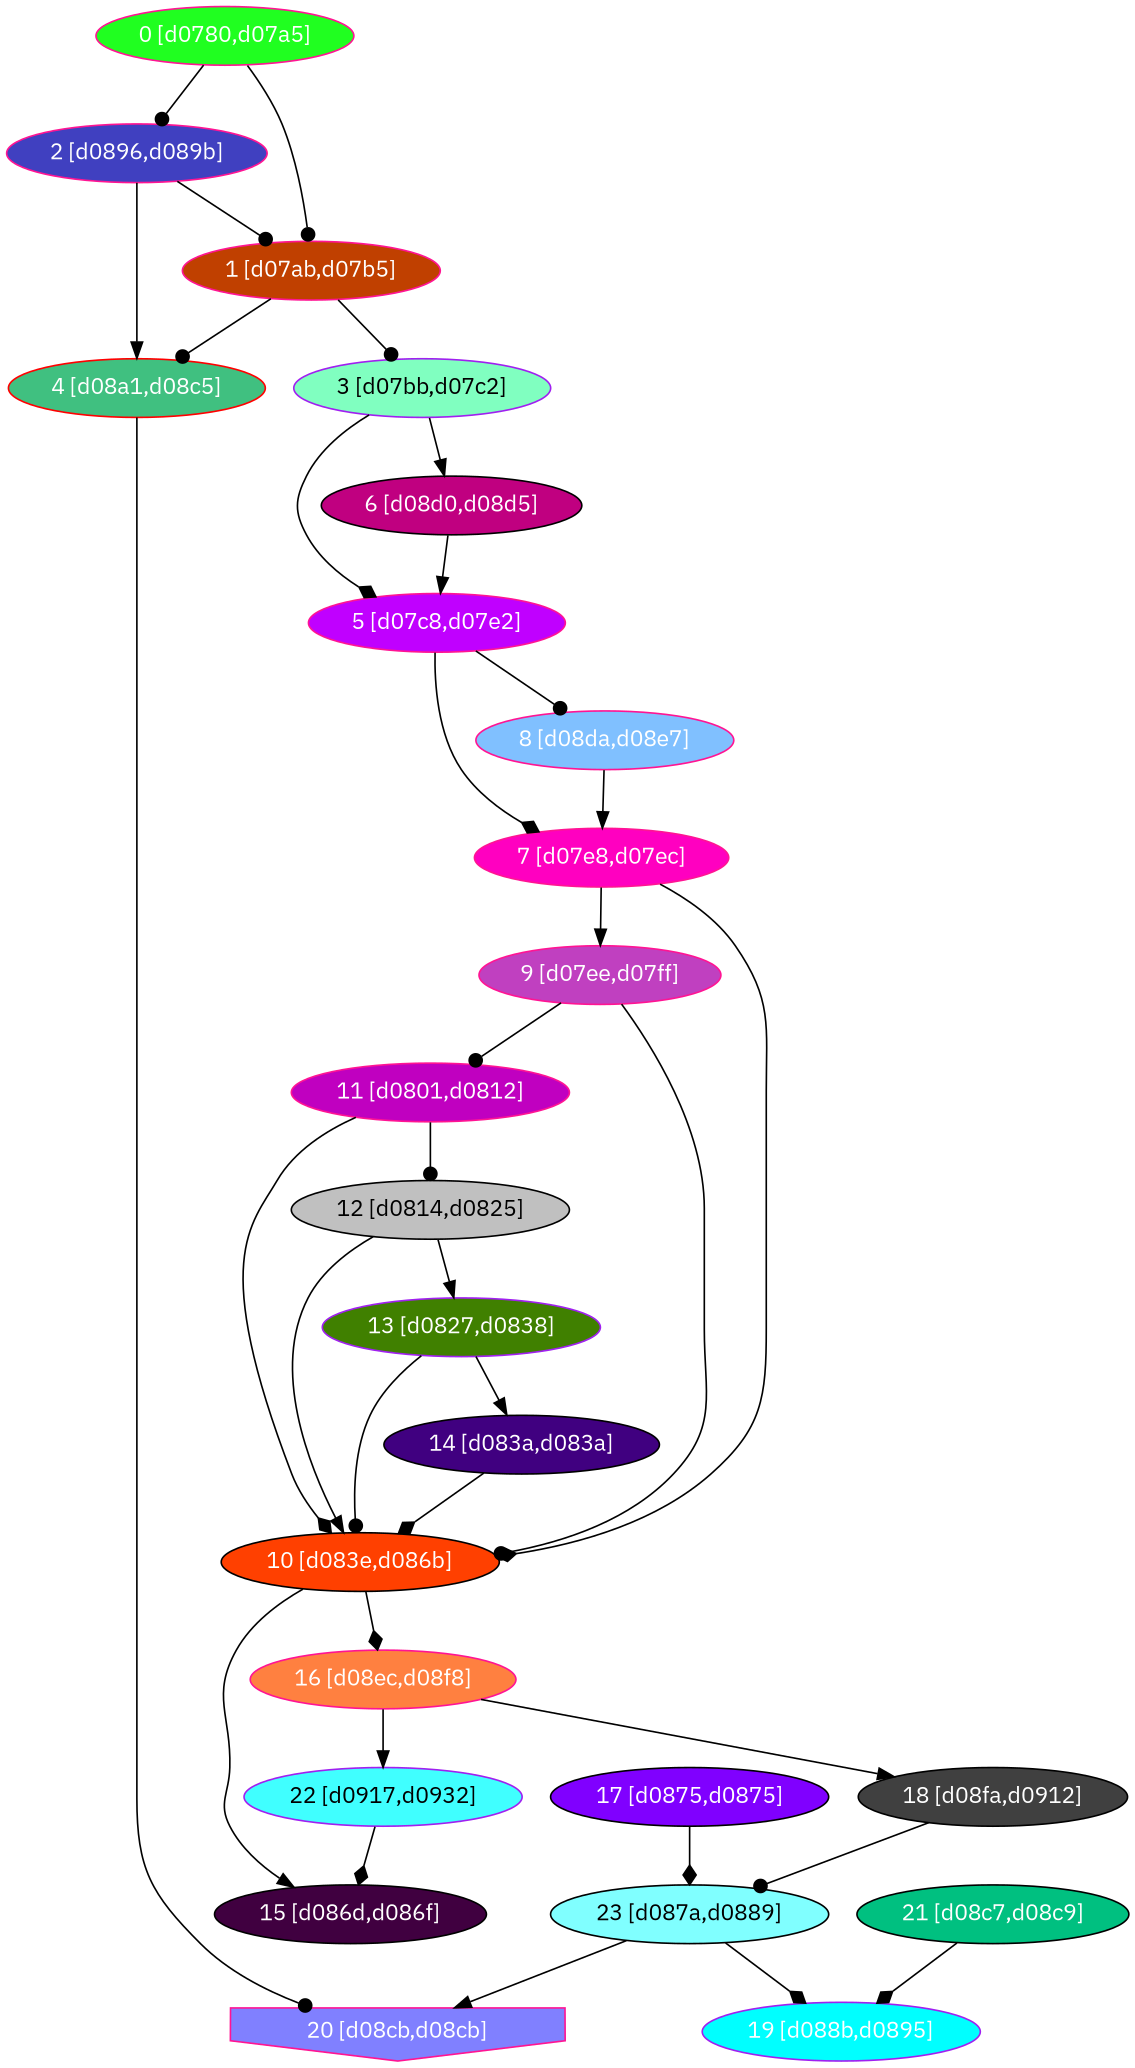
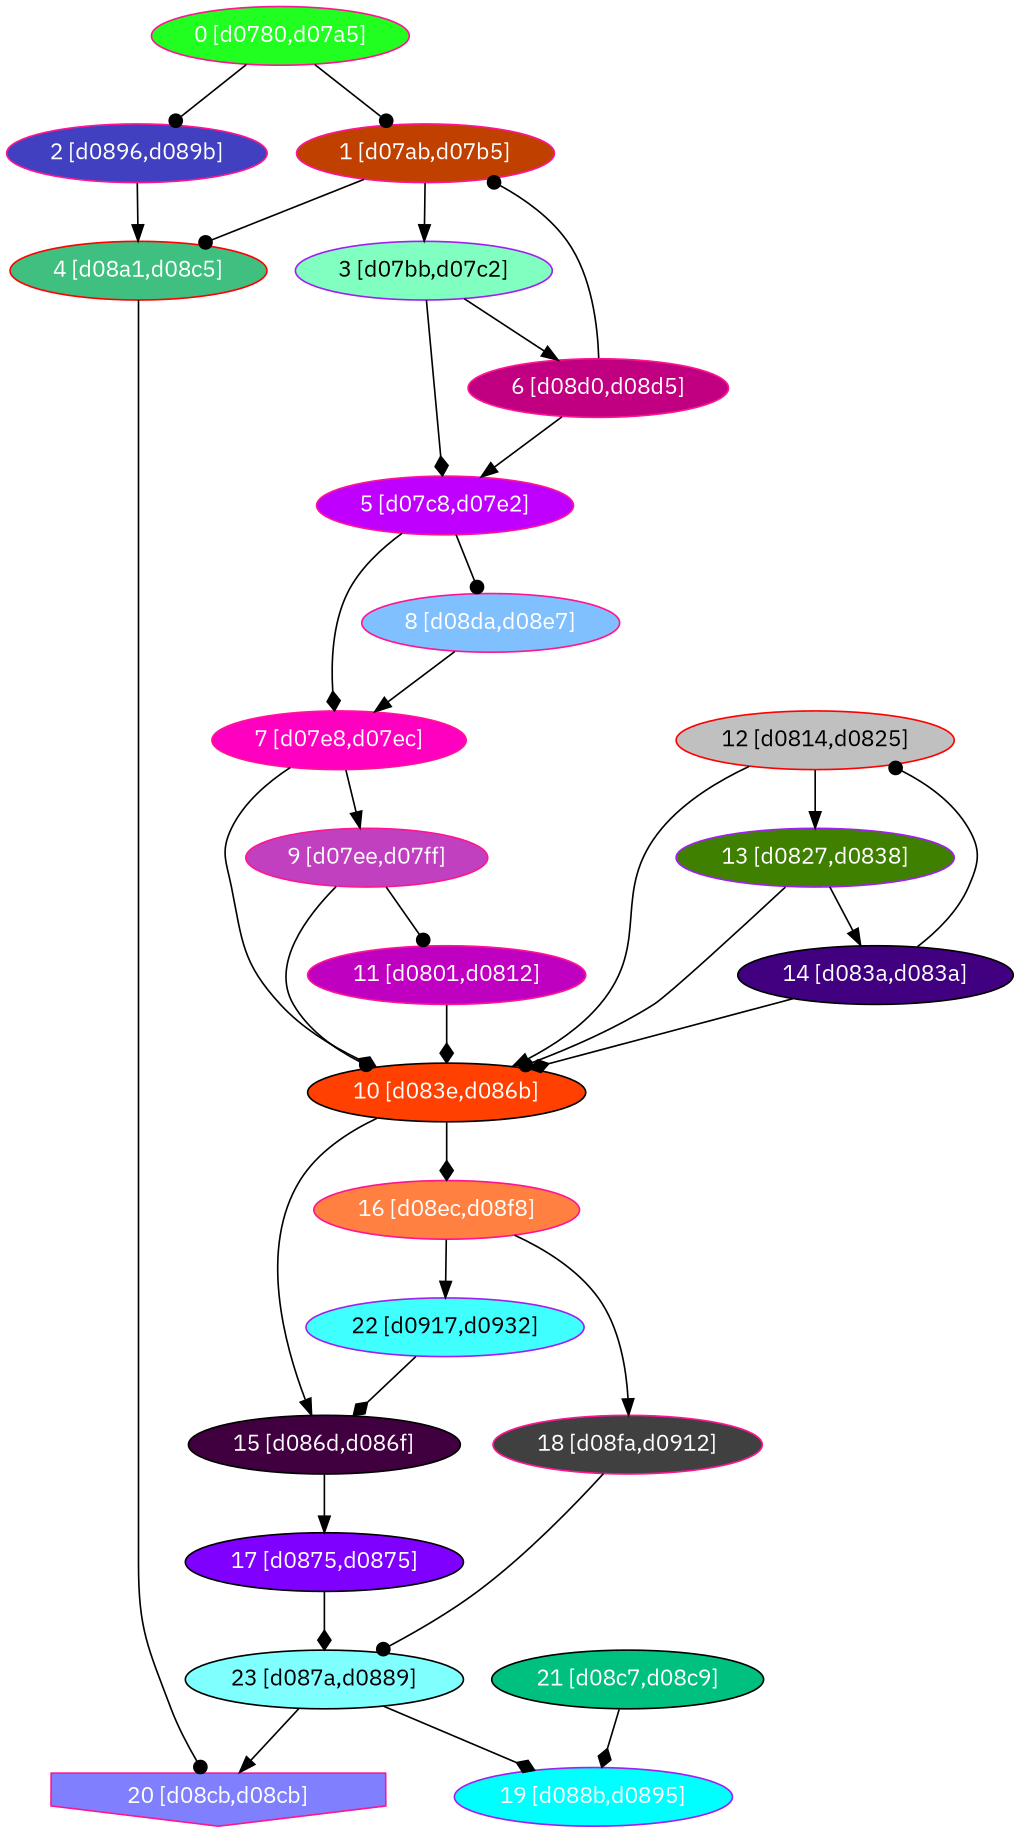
edge "2 [d0896,d089b]" -> "1 [d07ab,d07b5]": now "6 [d08d0,d08d5]" -> "1 [d07ab,d07b5]"
edge "1 [d07ab,d07b5]" -> "3 [d07bb,d07c2]": arrowhead dot -> normal
node "6 [d08d0,d08d5]": color black -> deeppink
edge "11 [d0801,d0812]" -> "12 [d0814,d0825]": now "14 [d083a,d083a]" -> "12 [d0814,d0825]"
node "12 [d0814,d0825]": color black -> red
edge "15 [d086d,d086f]" -> "17 [d0875,d0875]": added
node "18 [d08fa,d0912]": color black -> deeppink
